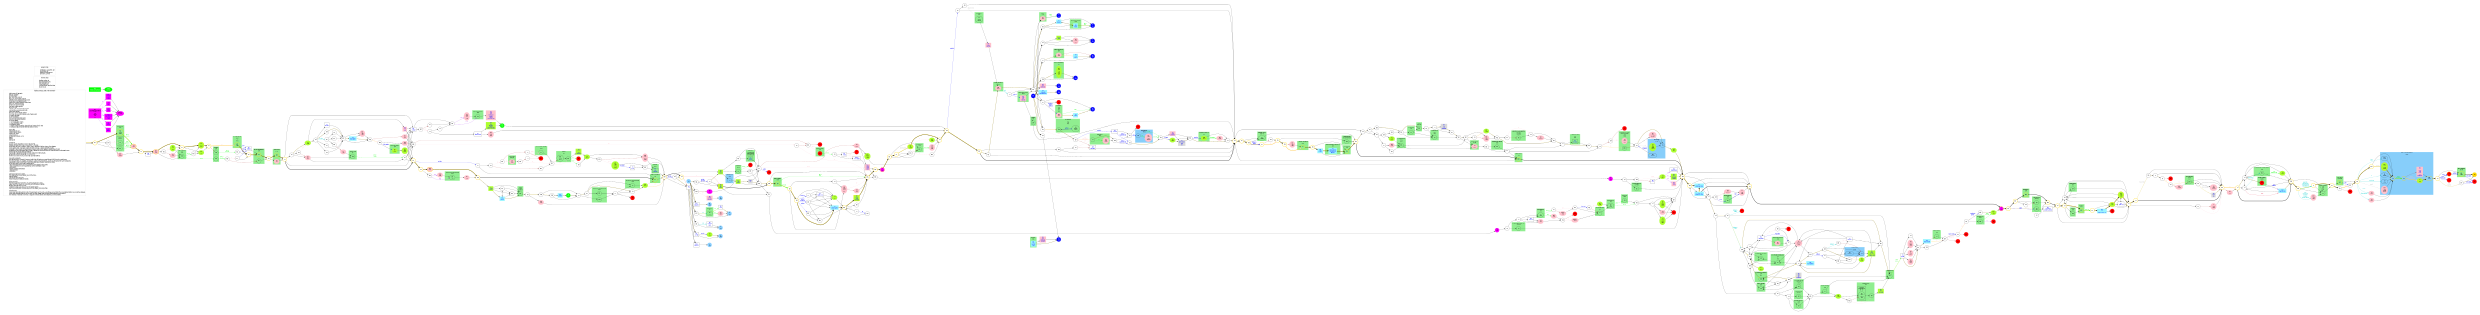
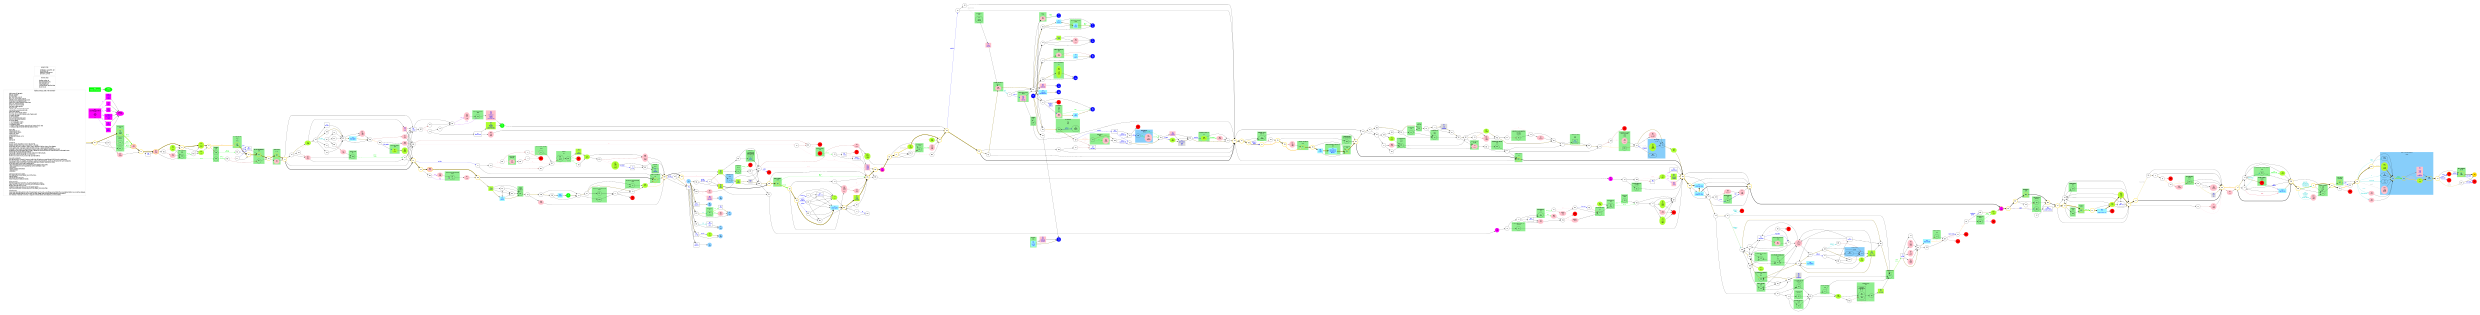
node "092 +1CP": fillcolor magenta -> pink
